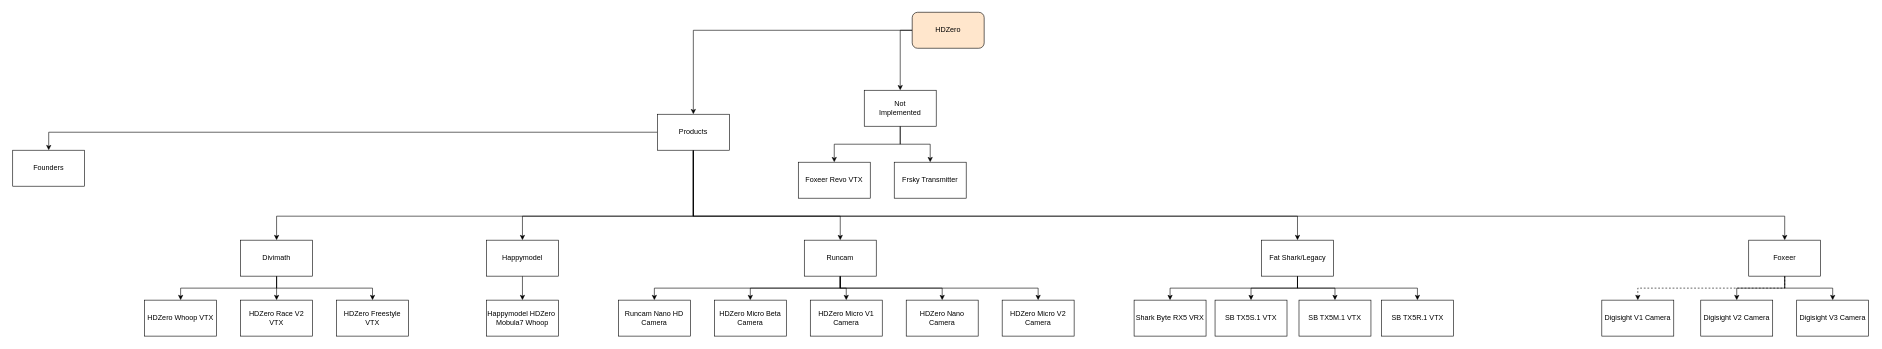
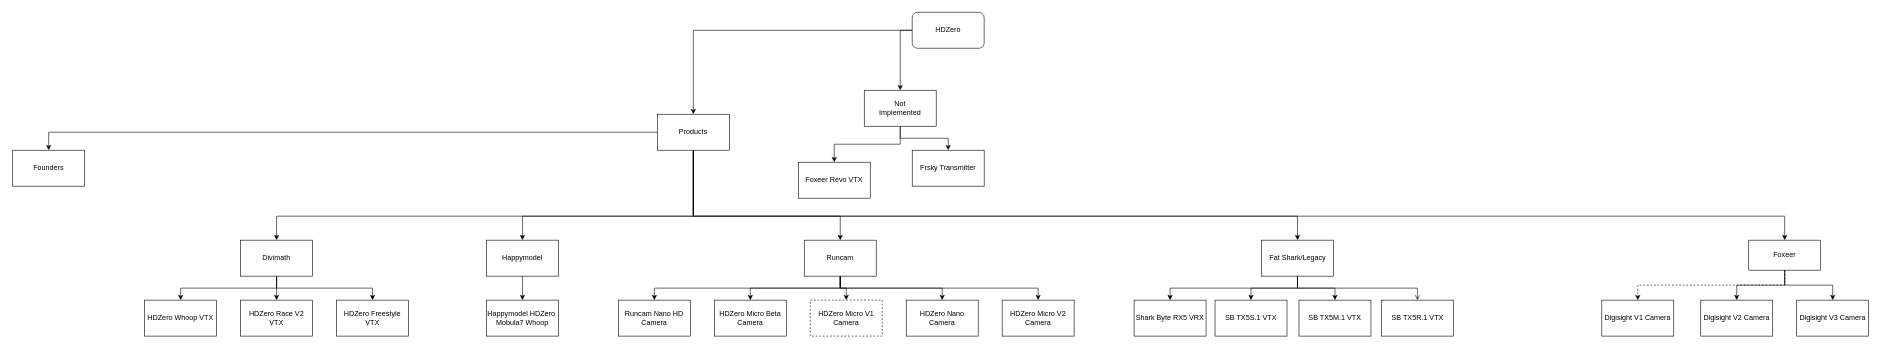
node "HDZero": fillcolor #ffe6cc -> #ffffff
node "Frsky Transmitter": moved (930, 180) -> (948, 168)
node "Foxeer": size 72x36 -> 72x30
edge "Fat Shark/Legacy" -> "SB TX5R.1 VTX": arrowhead classic -> open
node "HDZero Micro V1 Camera": style solid -> dashed
